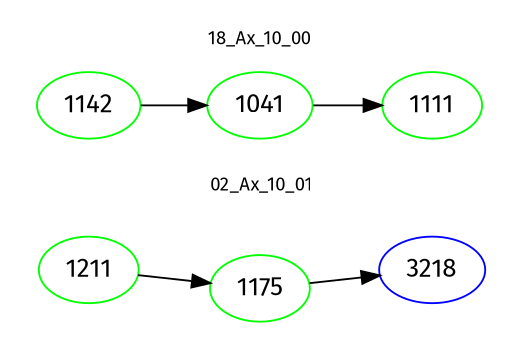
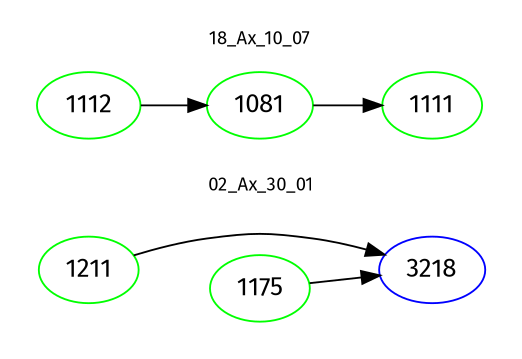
cluster "18_Ax_10_00": label "18_Ax_10_00" -> "18_Ax_10_07"
node "1142": label "1142" -> "1112"
node "1041": label "1041" -> "1081"
cluster "02_Ax_10_01": label "02_Ax_10_01" -> "02_Ax_30_01"
edge "1211" -> "1175": now "1211" -> "3218"
